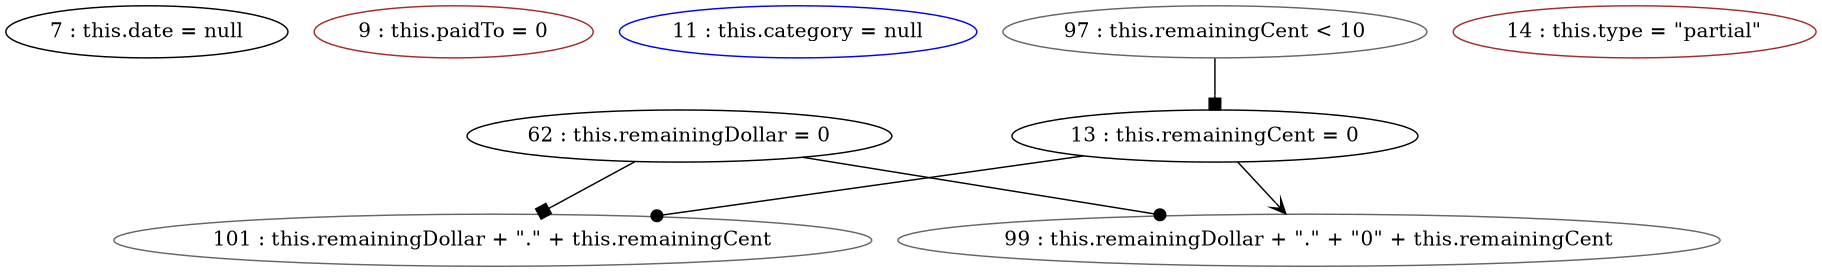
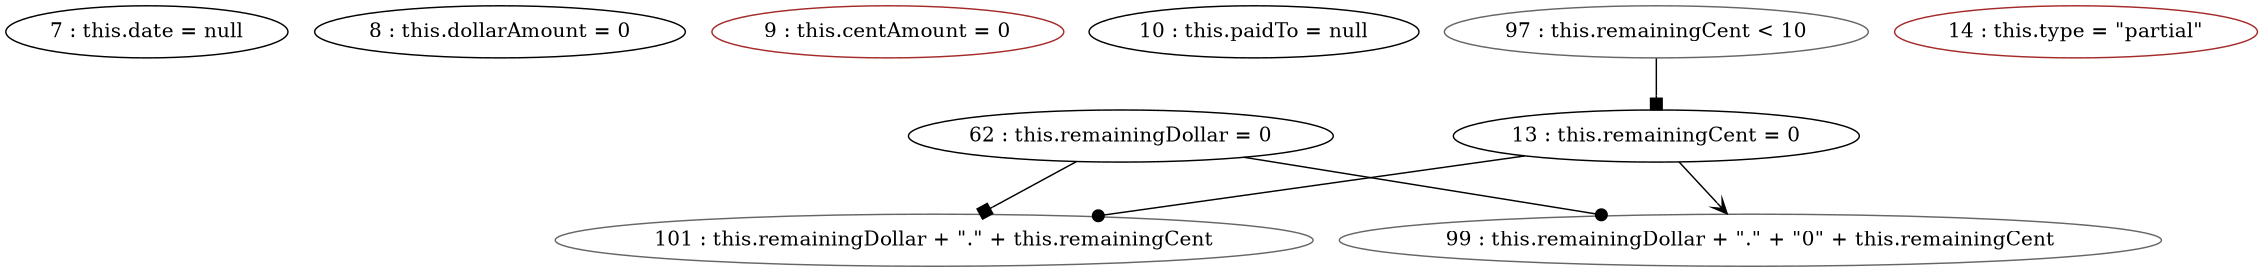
node "9 : this.paidTo = 0": label "9 : this.paidTo = 0" -> "9 : this.centAmount = 0"
node "8 : this.dollarAmount = 0": added
node "11 : this.category = null": removed
node "10 : this.paidTo = null": added
